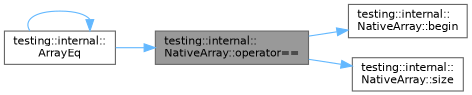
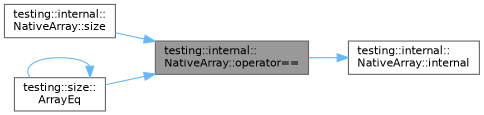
node "testing::internal:: NativeArray::begin": label "testing::internal:: NativeArray::begin" -> "testing::internal:: NativeArray::internal"
node "testing::internal:: ArrayEq": label "testing::internal:: ArrayEq" -> "testing::size:: ArrayEq"
edge "testing::internal:: NativeArray::operator==" -> "testing::internal:: NativeArray::size": reversed
